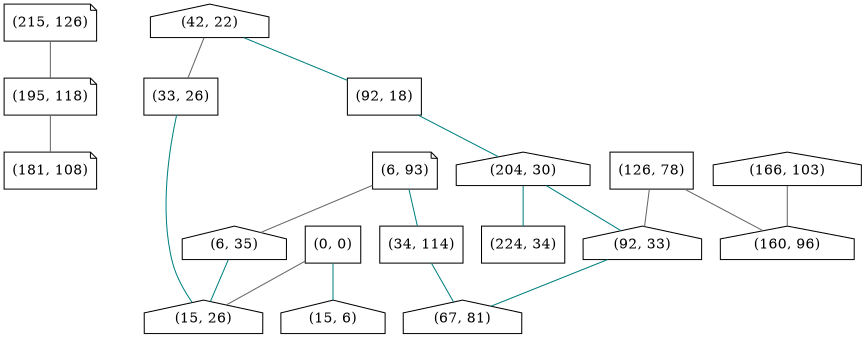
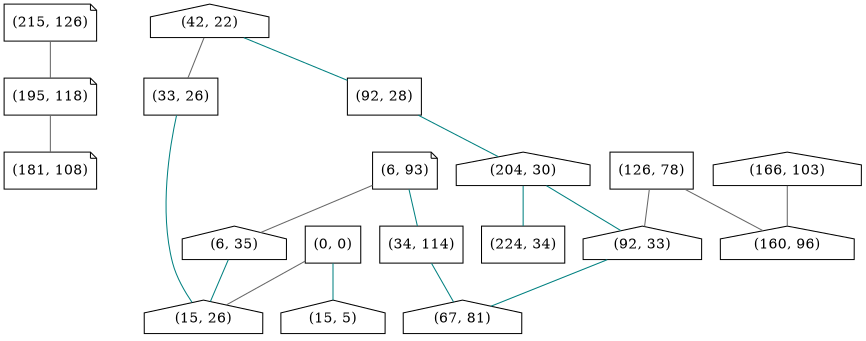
node "(92, 18)": label "(92, 18)" -> "(92, 28)"
node "(15, 6)": label "(15, 6)" -> "(15, 5)"
